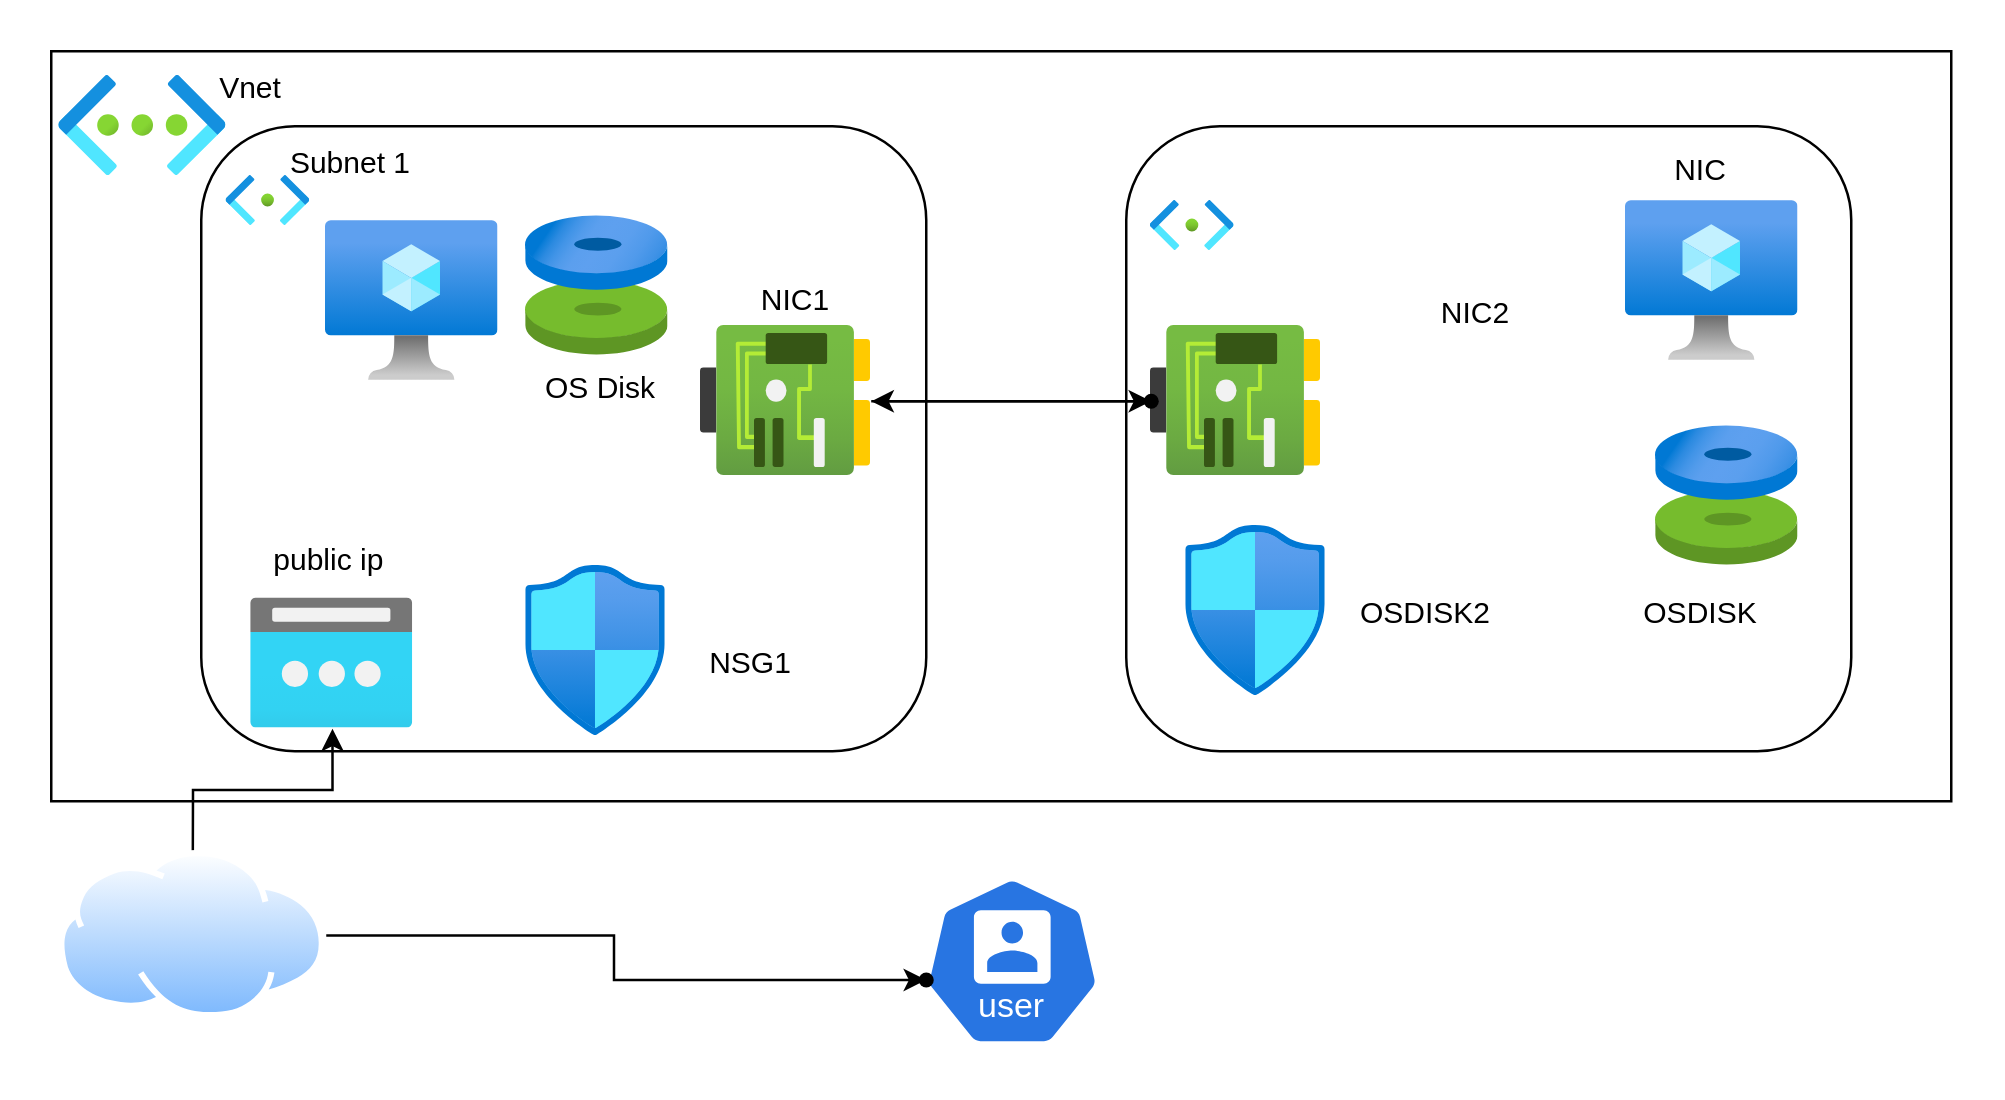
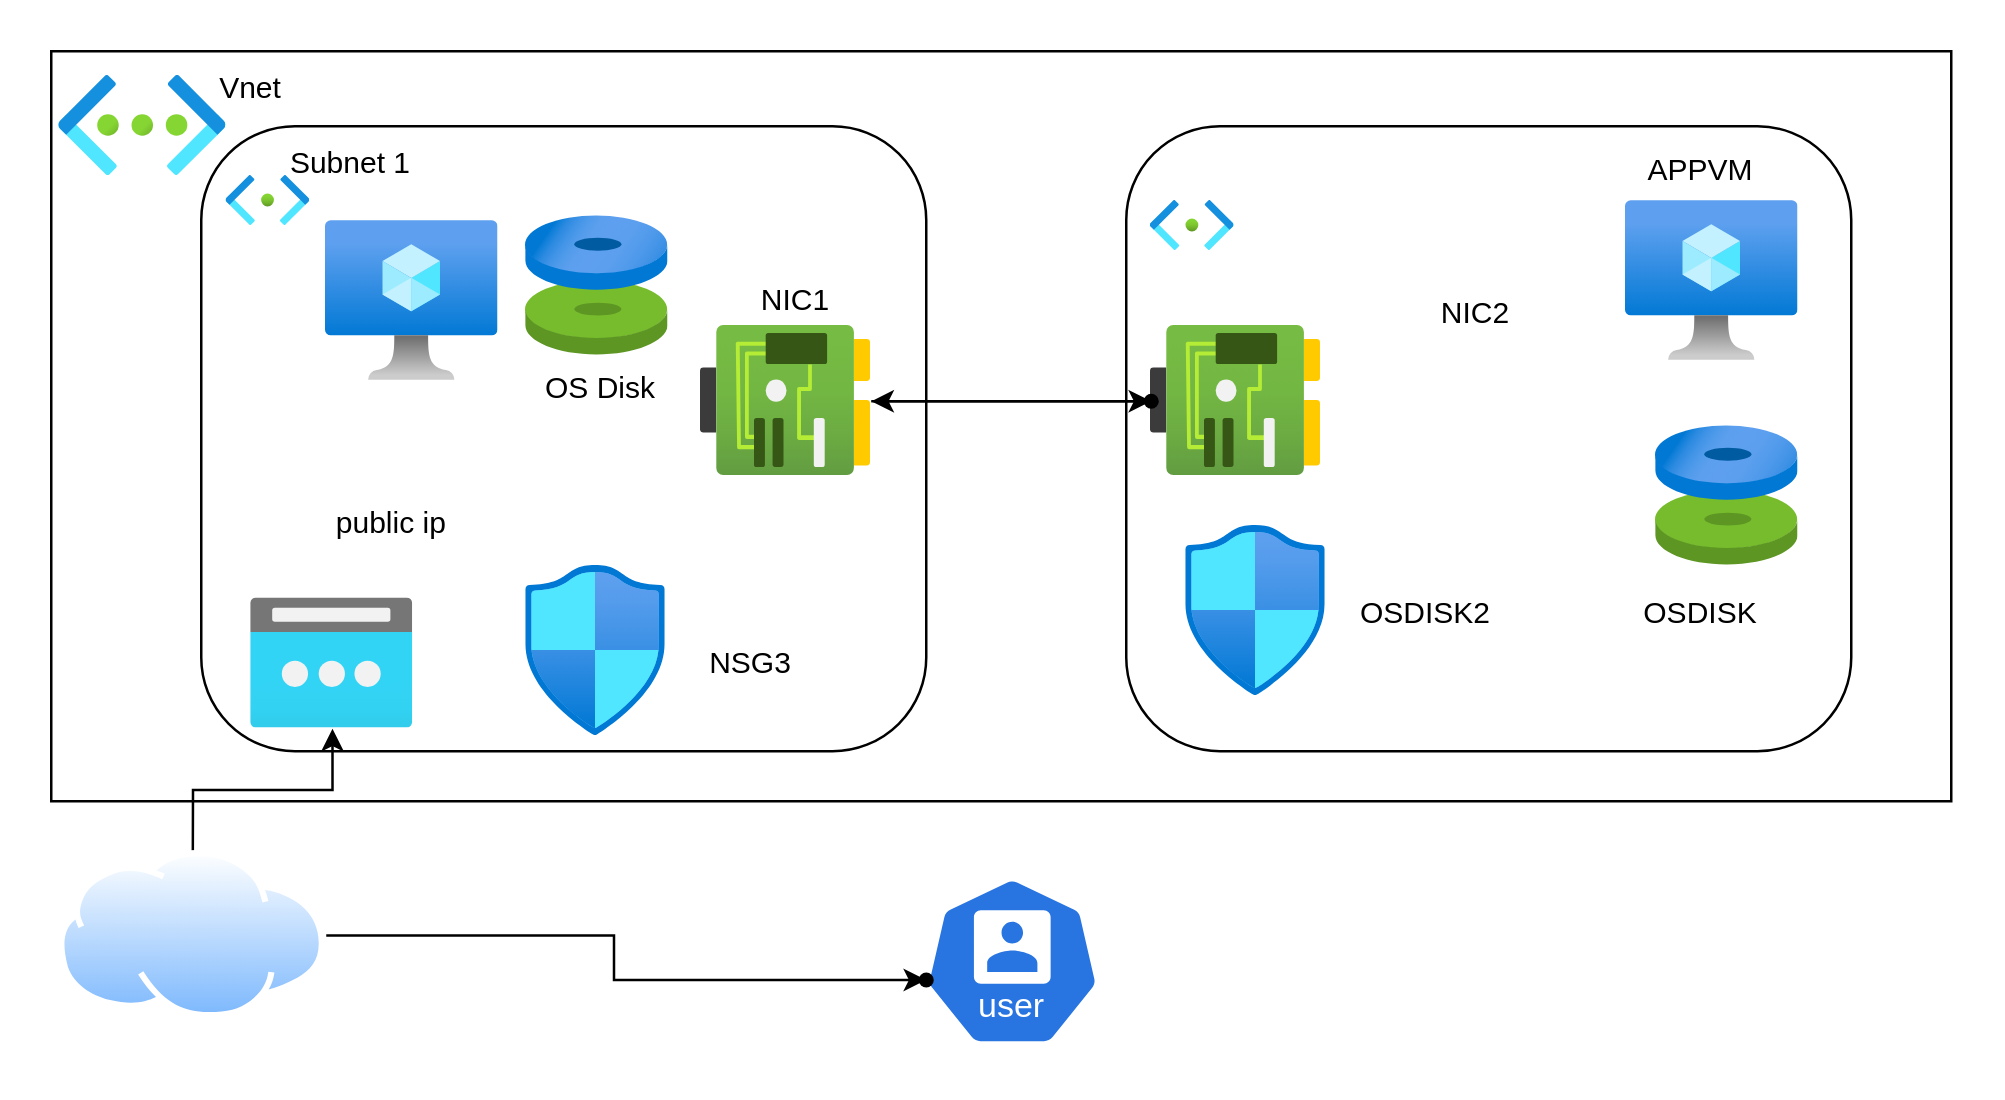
node "NIC": label "NIC" -> "APPVM"
node "public ip": moved (333, 561) -> (395, 524)
node "NSG1": label "NSG1" -> "NSG3"
